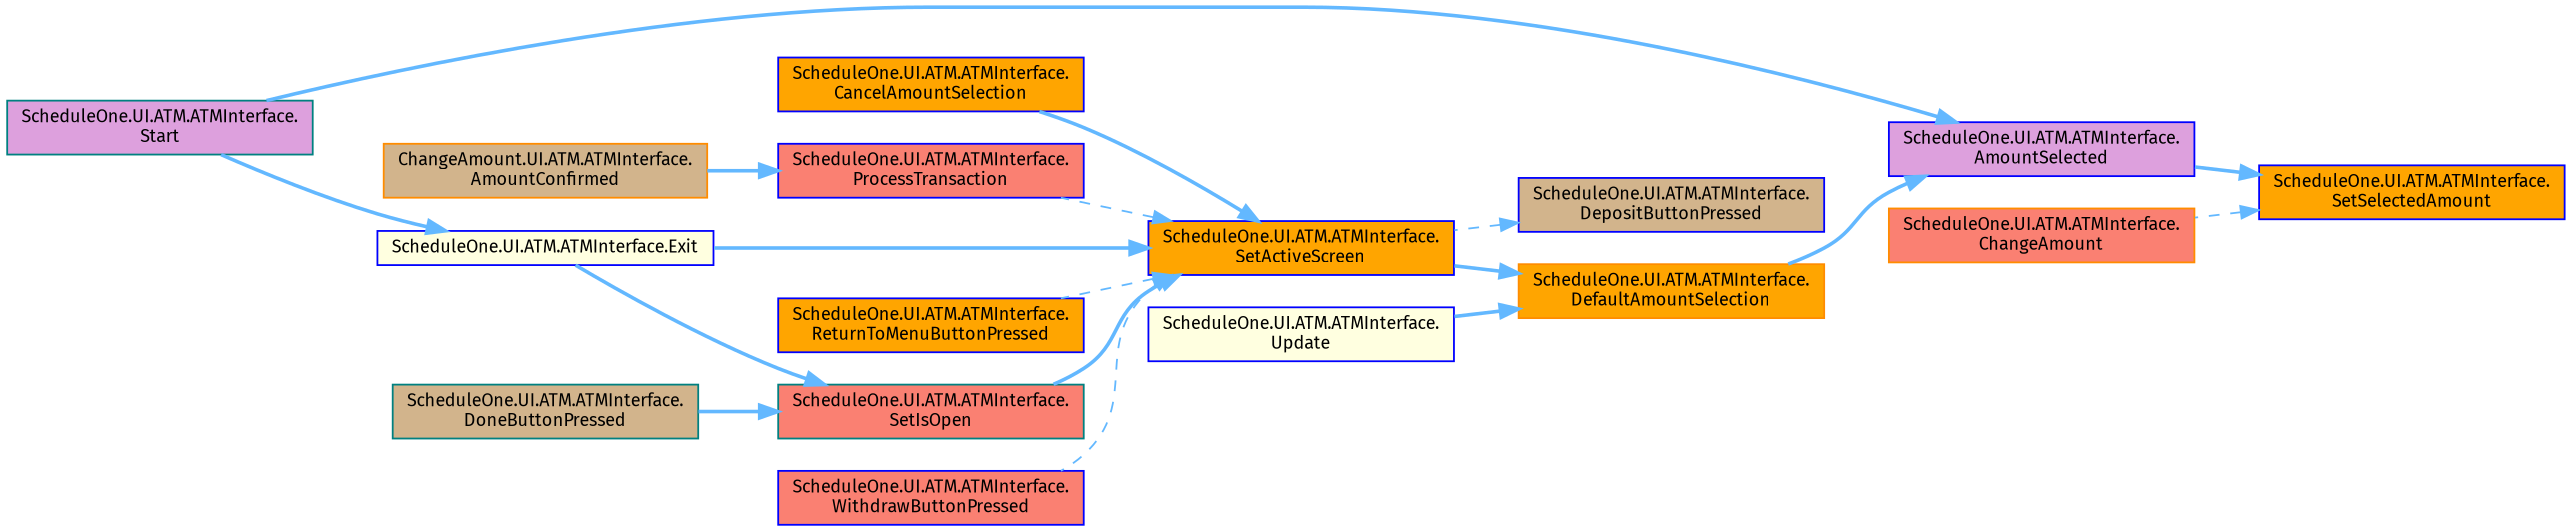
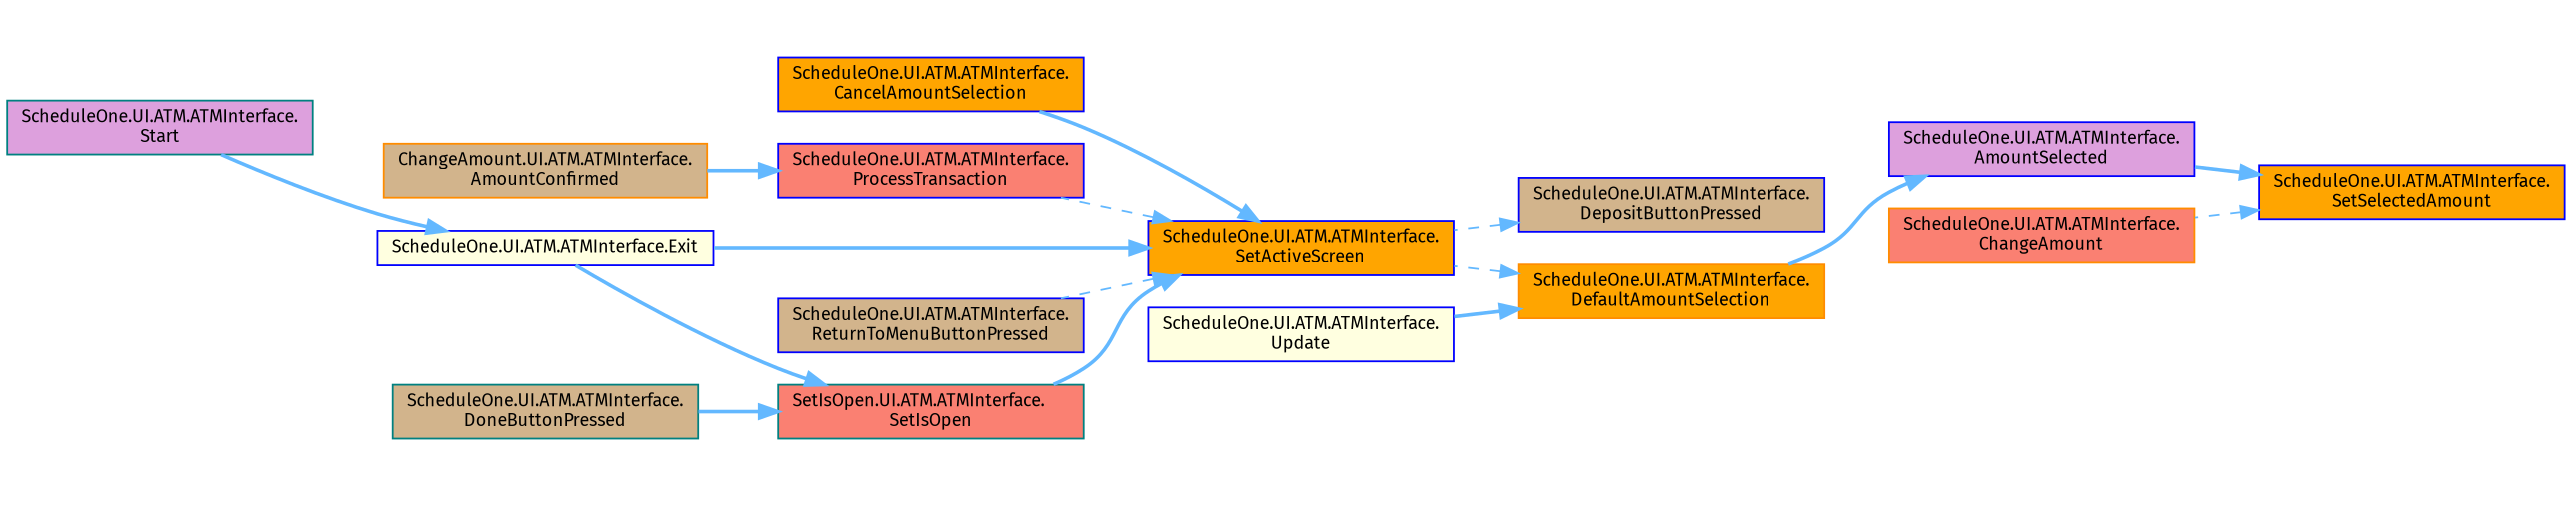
edge "ScheduleOne.UI.ATM.ATMInterface. Start" -> "ScheduleOne.UI.ATM.ATMInterface. AmountSelected": removed
edge "ScheduleOne.UI.ATM.ATMInterface. SetActiveScreen" -> "ScheduleOne.UI.ATM.ATMInterface. DefaultAmountSelection": style bold -> dashed
node "ScheduleOne.UI.ATM.ATMInterface. ReturnToMenuButtonPressed": fillcolor orange -> tan
node "ScheduleOne.UI.ATM.ATMInterface. SetIsOpen": label "ScheduleOne.UI.ATM.ATMInterface. SetIsOpen" -> "SetIsOpen.UI.ATM.ATMInterface. SetIsOpen"
node "ScheduleOne.UI.ATM.ATMInterface. WithdrawButtonPressed": removed
